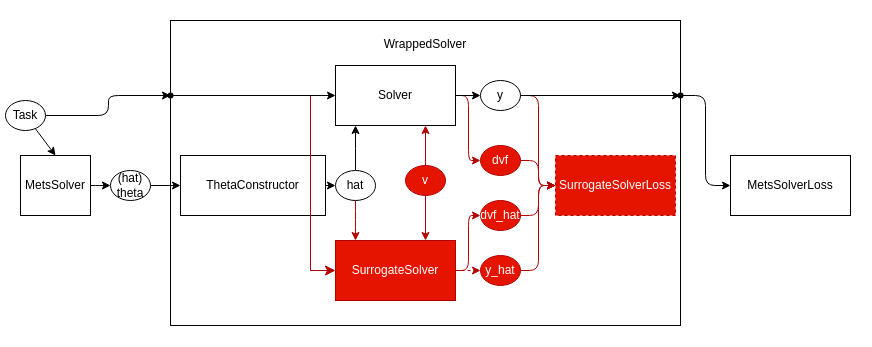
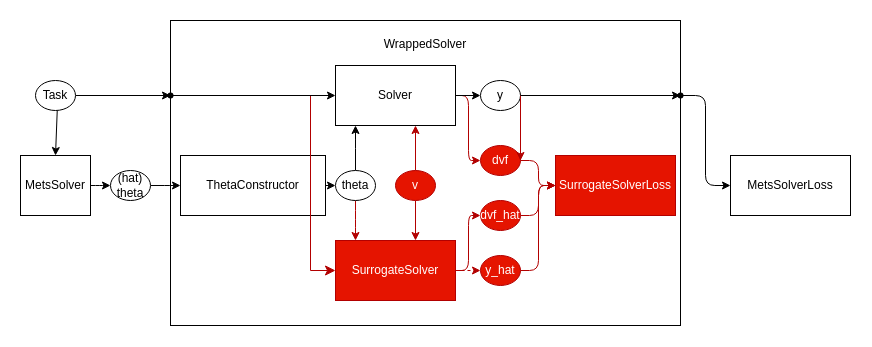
node "Task": moved (26, 116) -> (56, 96)
edge "y" -> "SurrogateSolverLoss": now "y" -> "dvf"
node "v": moved (426, 181) -> (416, 186)
node "hat": label "hat" -> "theta"
node "SurrogateSolverLoss": style dashed -> solid
